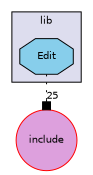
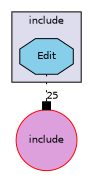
cluster "lib": label "lib" -> "include"
